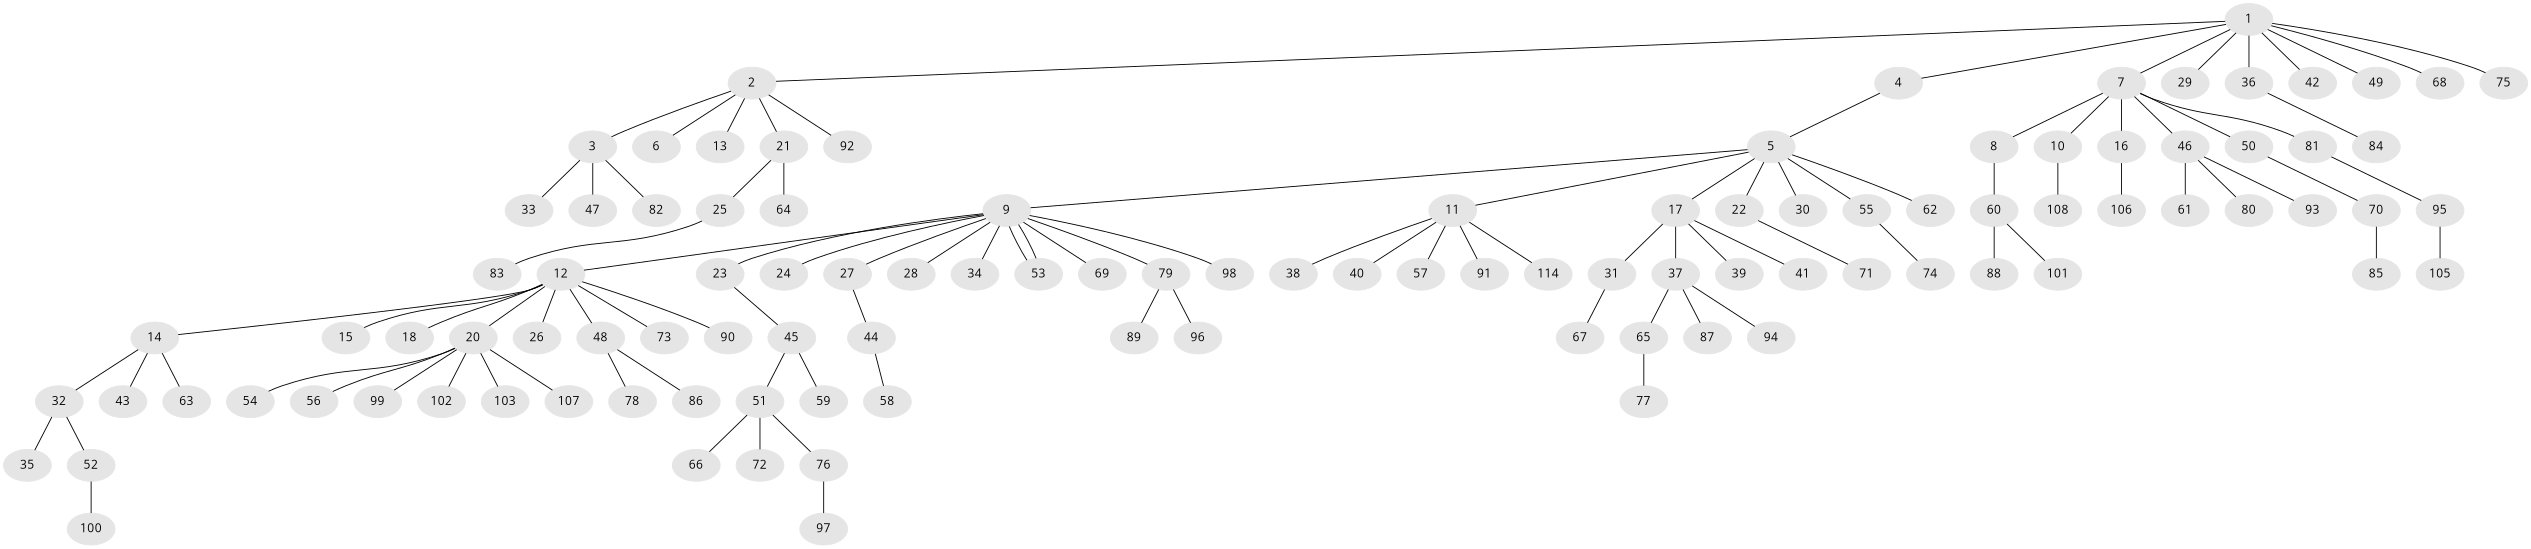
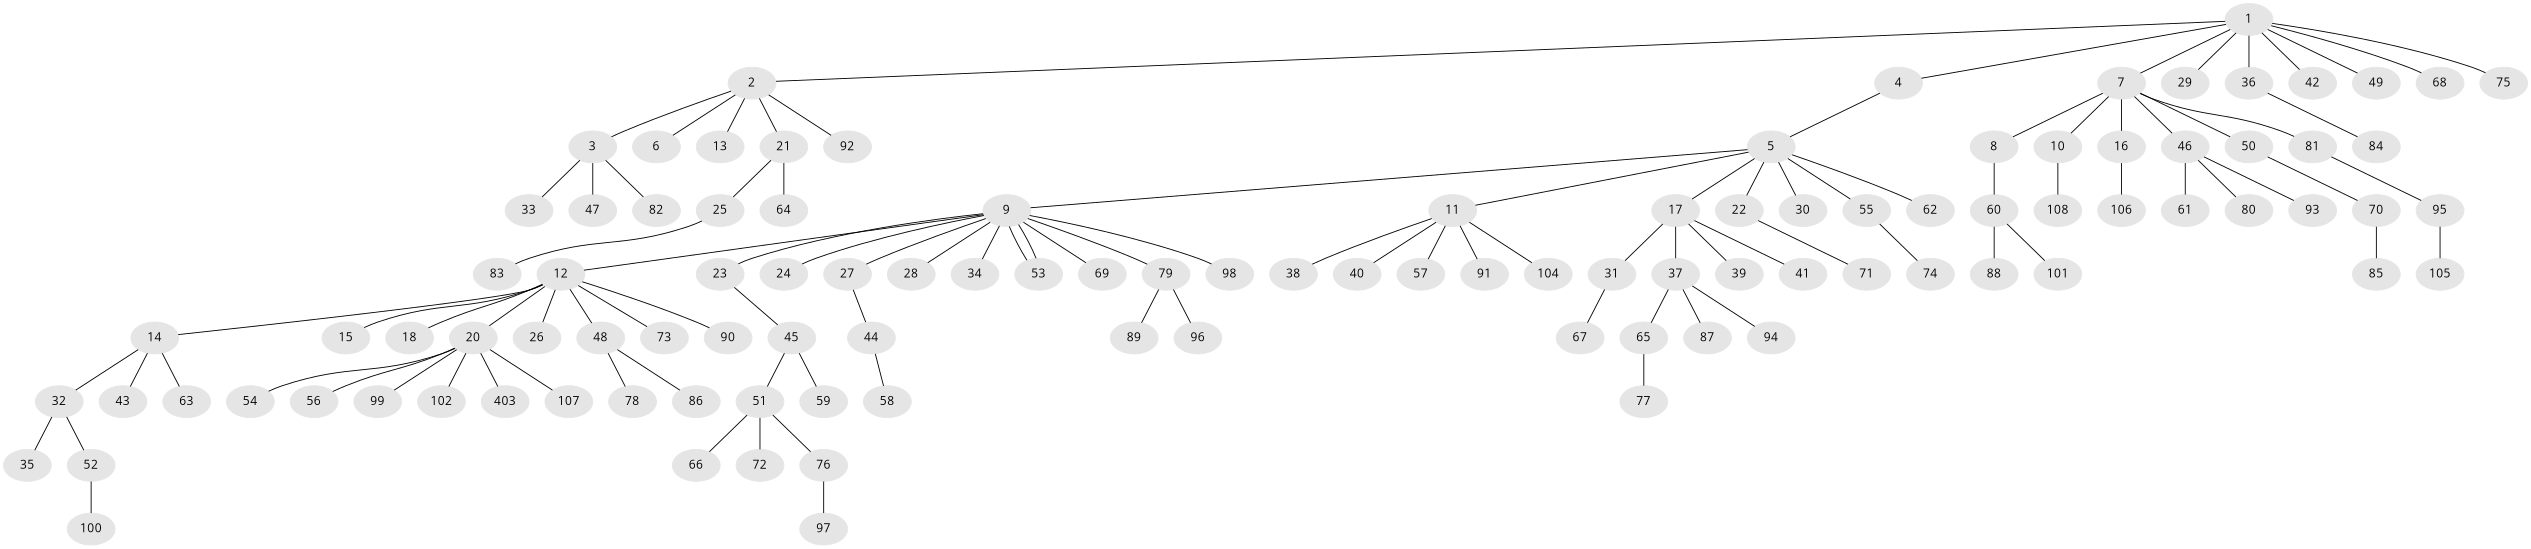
node "114": label "114" -> "104"
node "103": label "103" -> "403"
